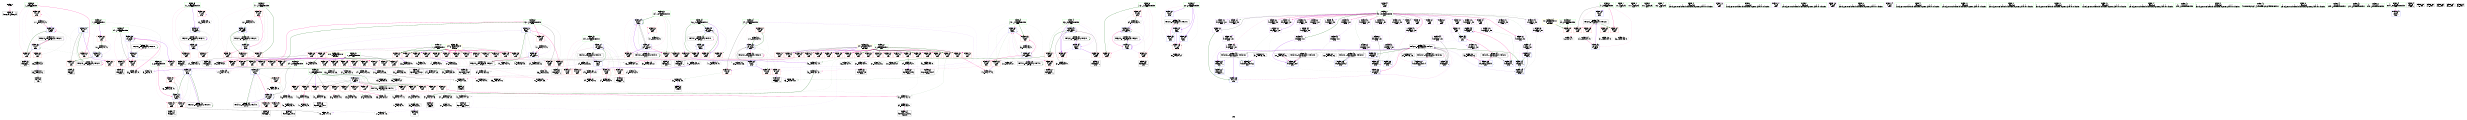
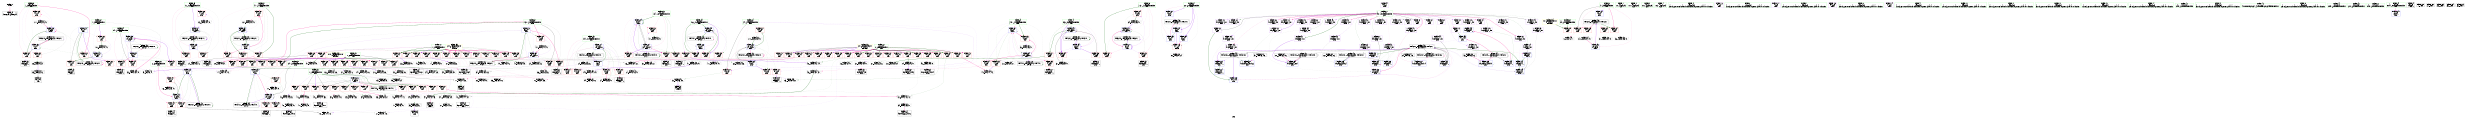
node "NodeID: 74": text "argument" -> "main"
